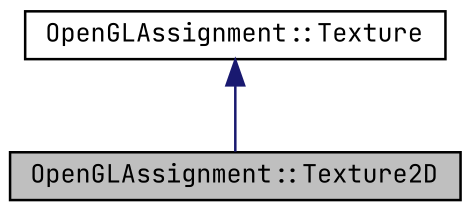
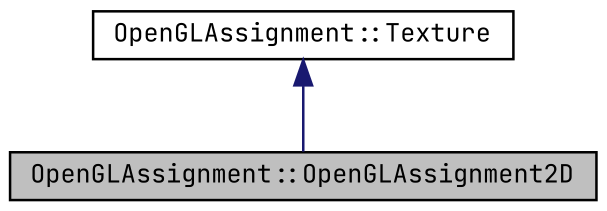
node "OpenGLAssignment::Texture2D": label "OpenGLAssignment::Texture2D" -> "OpenGLAssignment::OpenGLAssignment2D"
